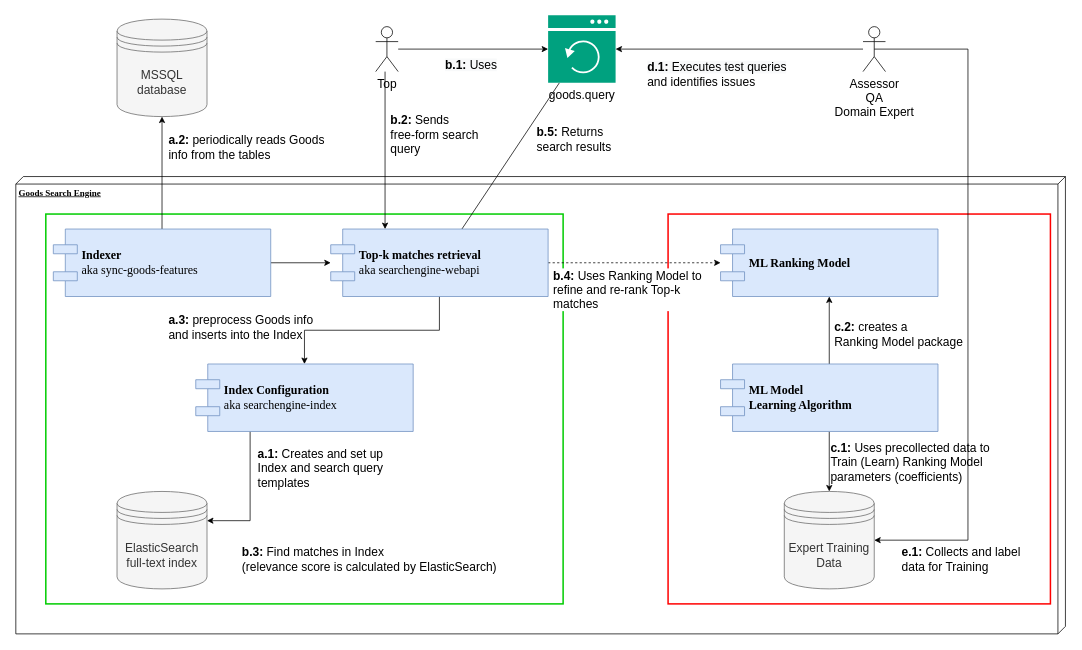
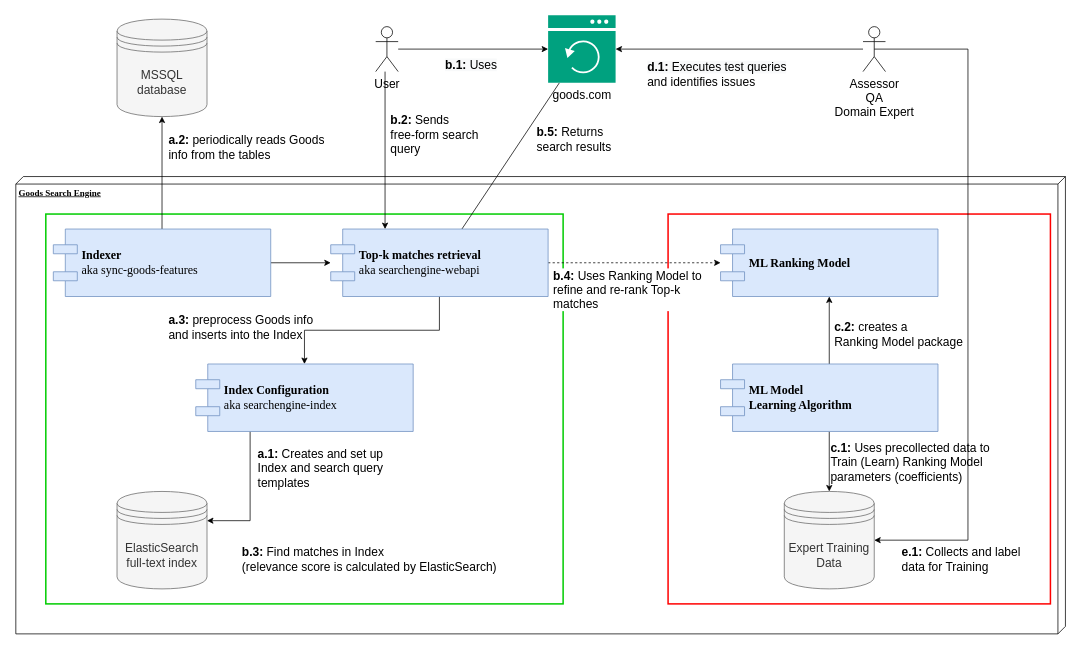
node "Top": label "Top" -> "User"
node "goods.query": label "goods.query" -> "goods.com"
